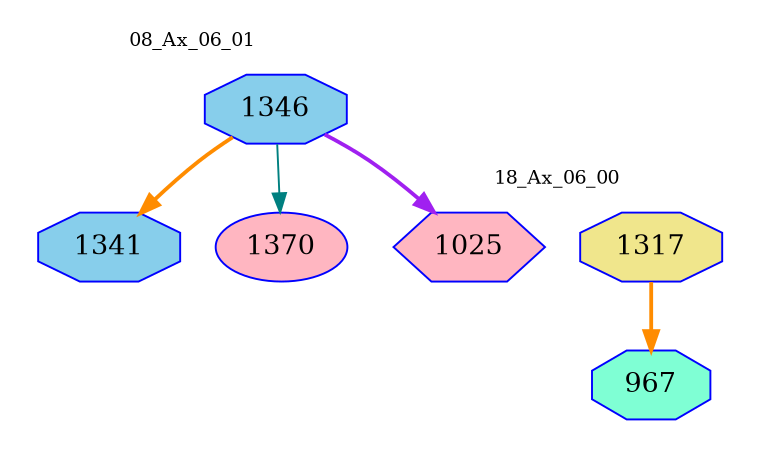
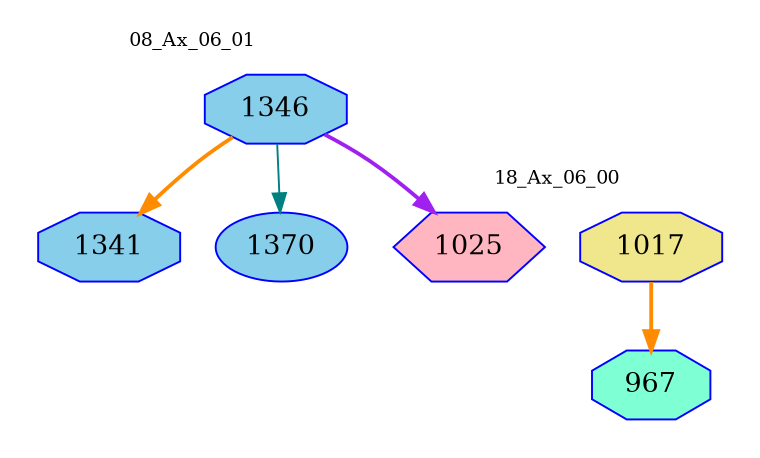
node "1370": fillcolor lightpink -> skyblue
node "1317": label "1317" -> "1017"
